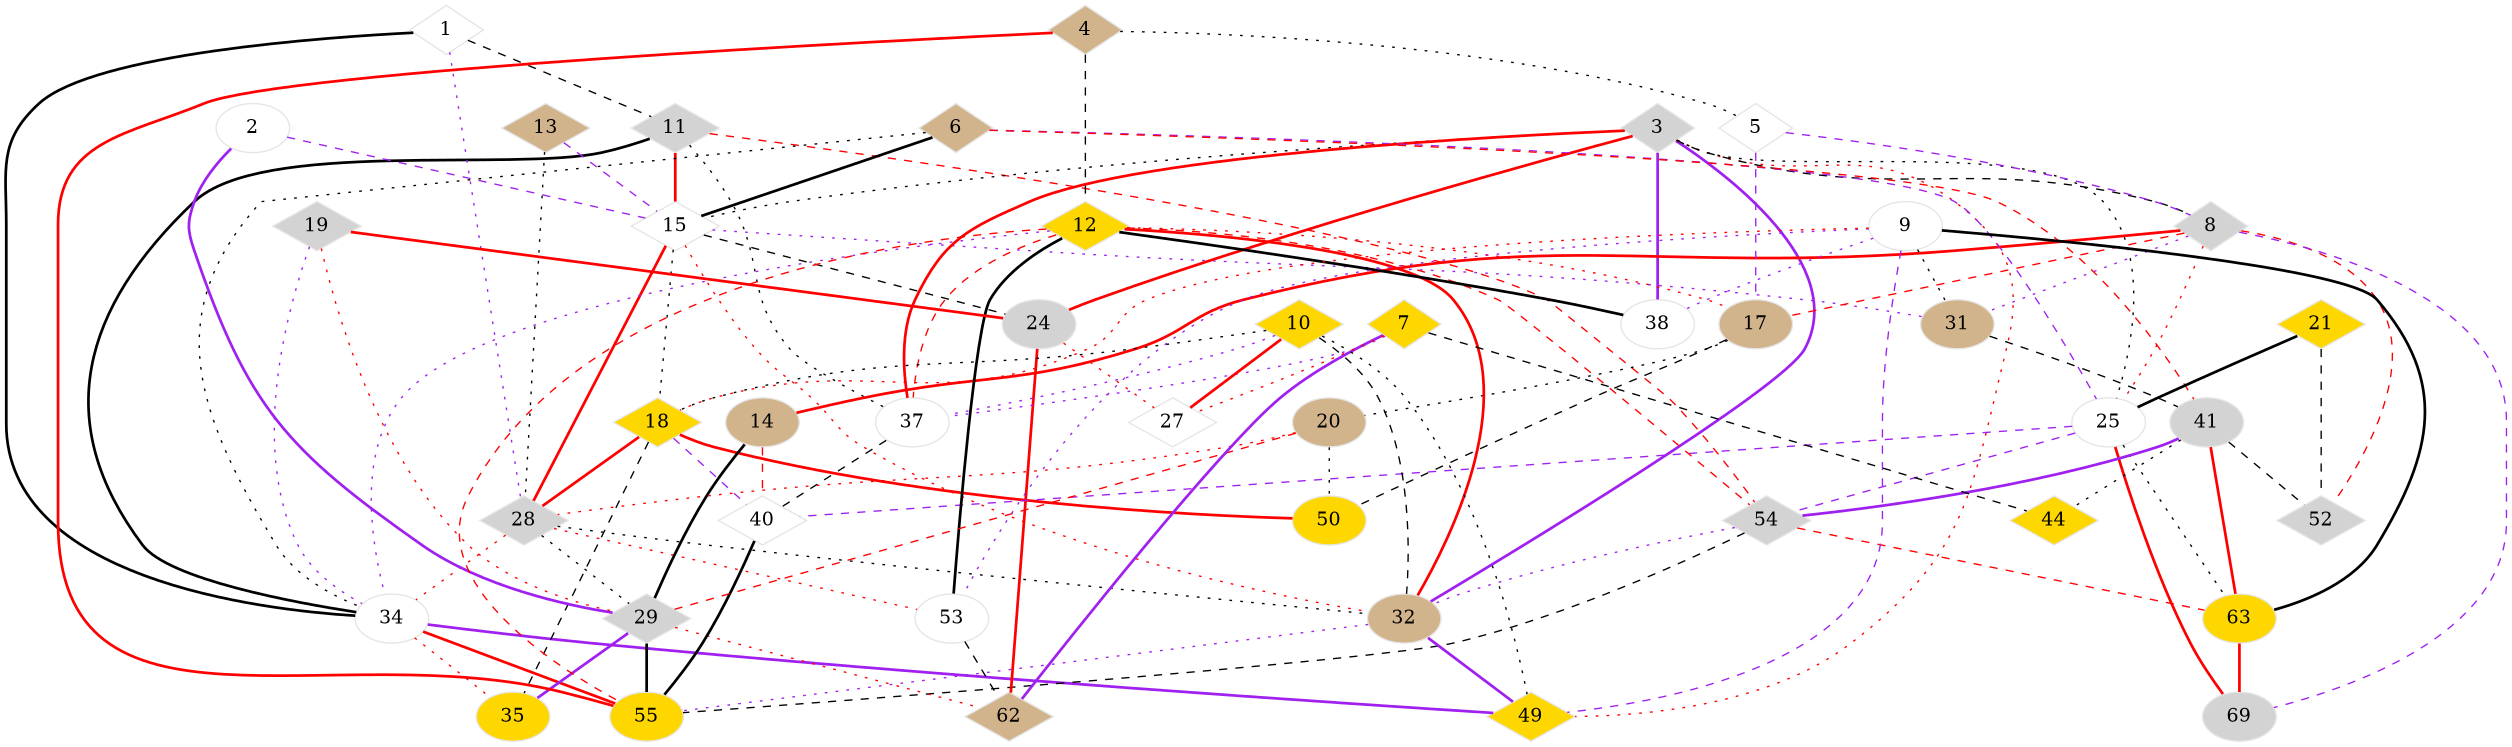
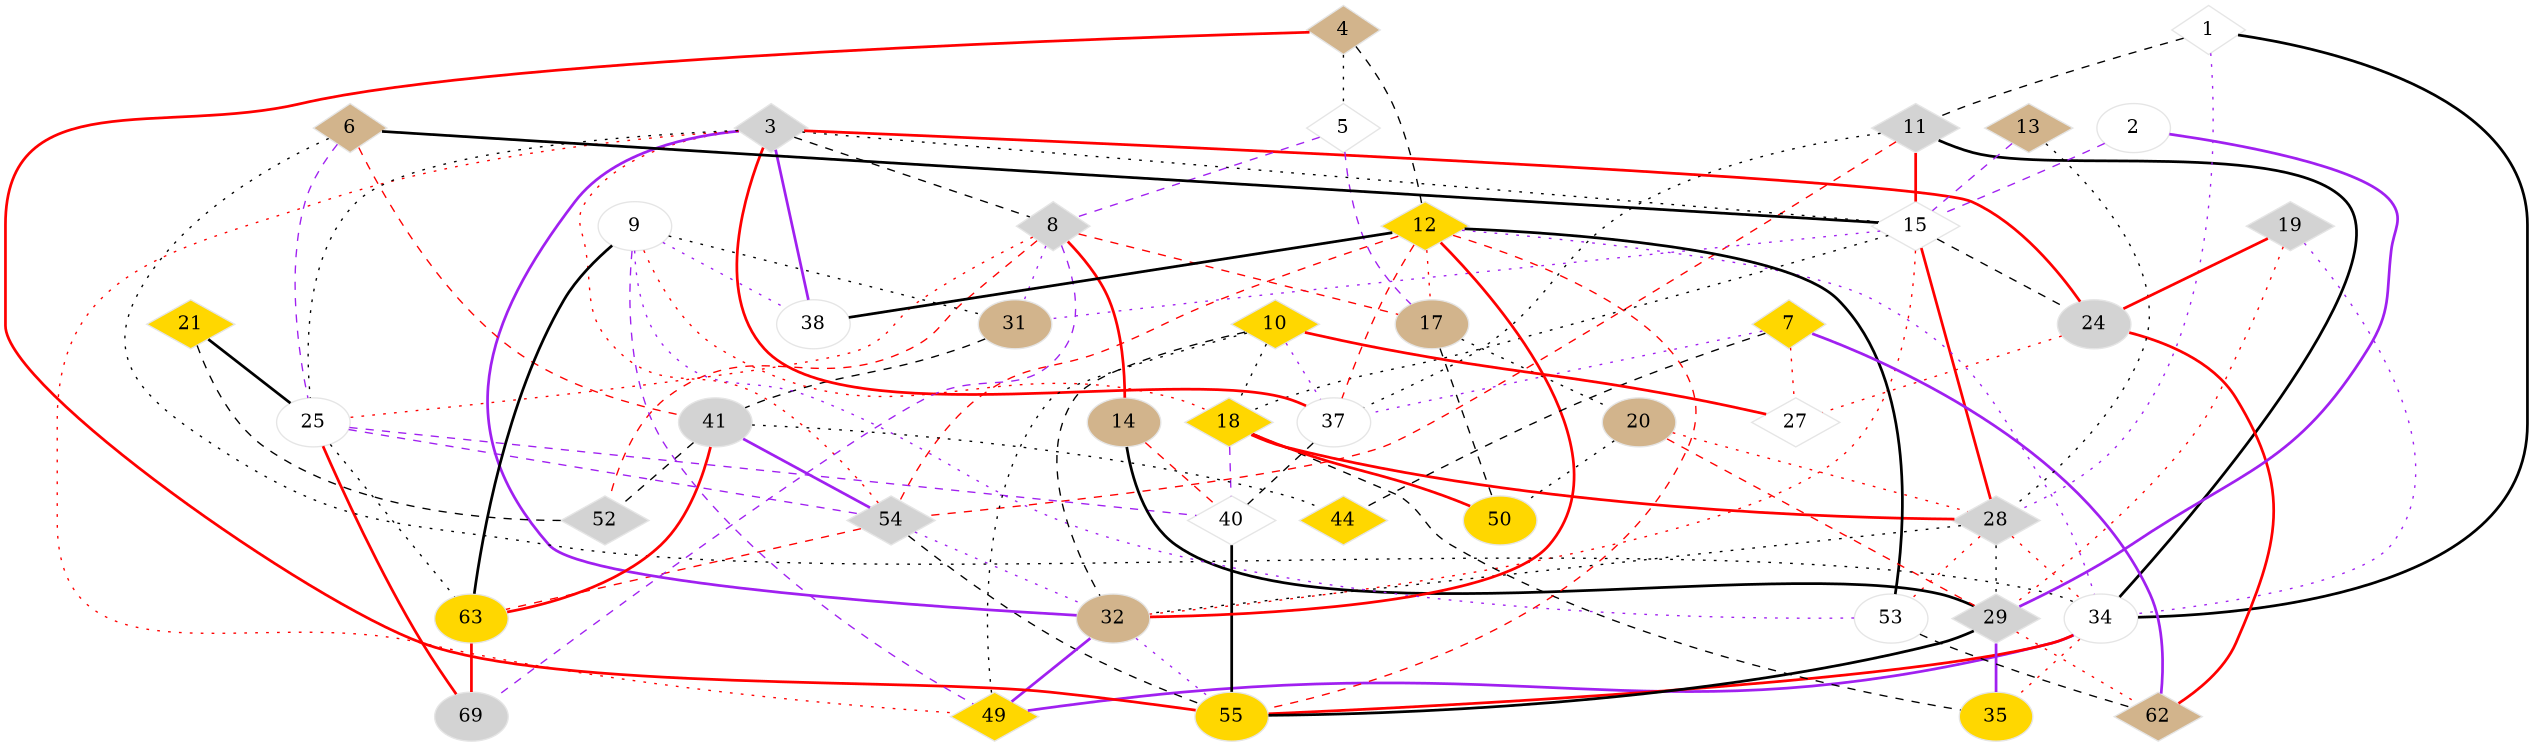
edge "3" -- "54": added
